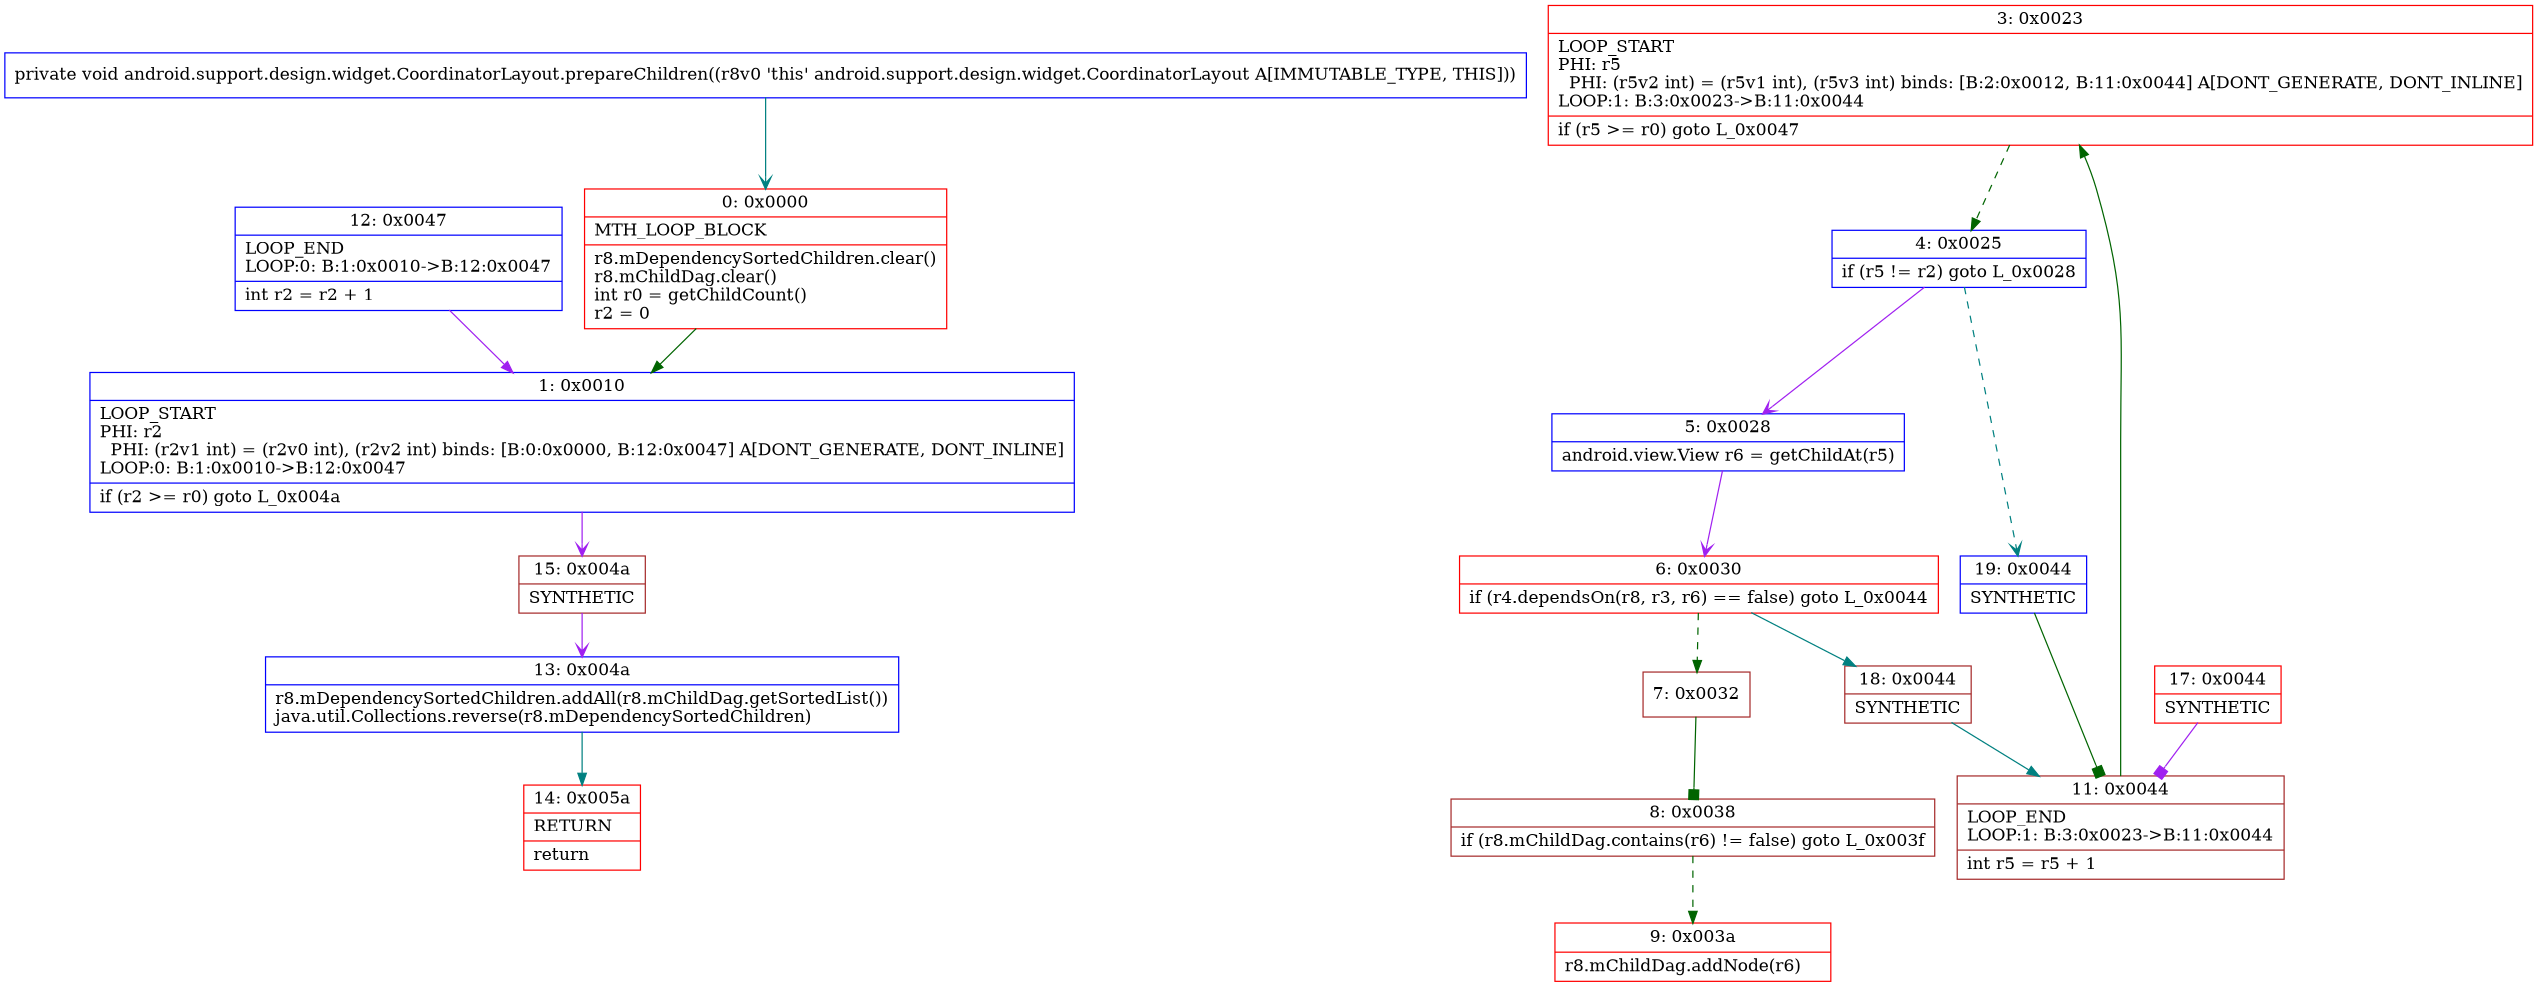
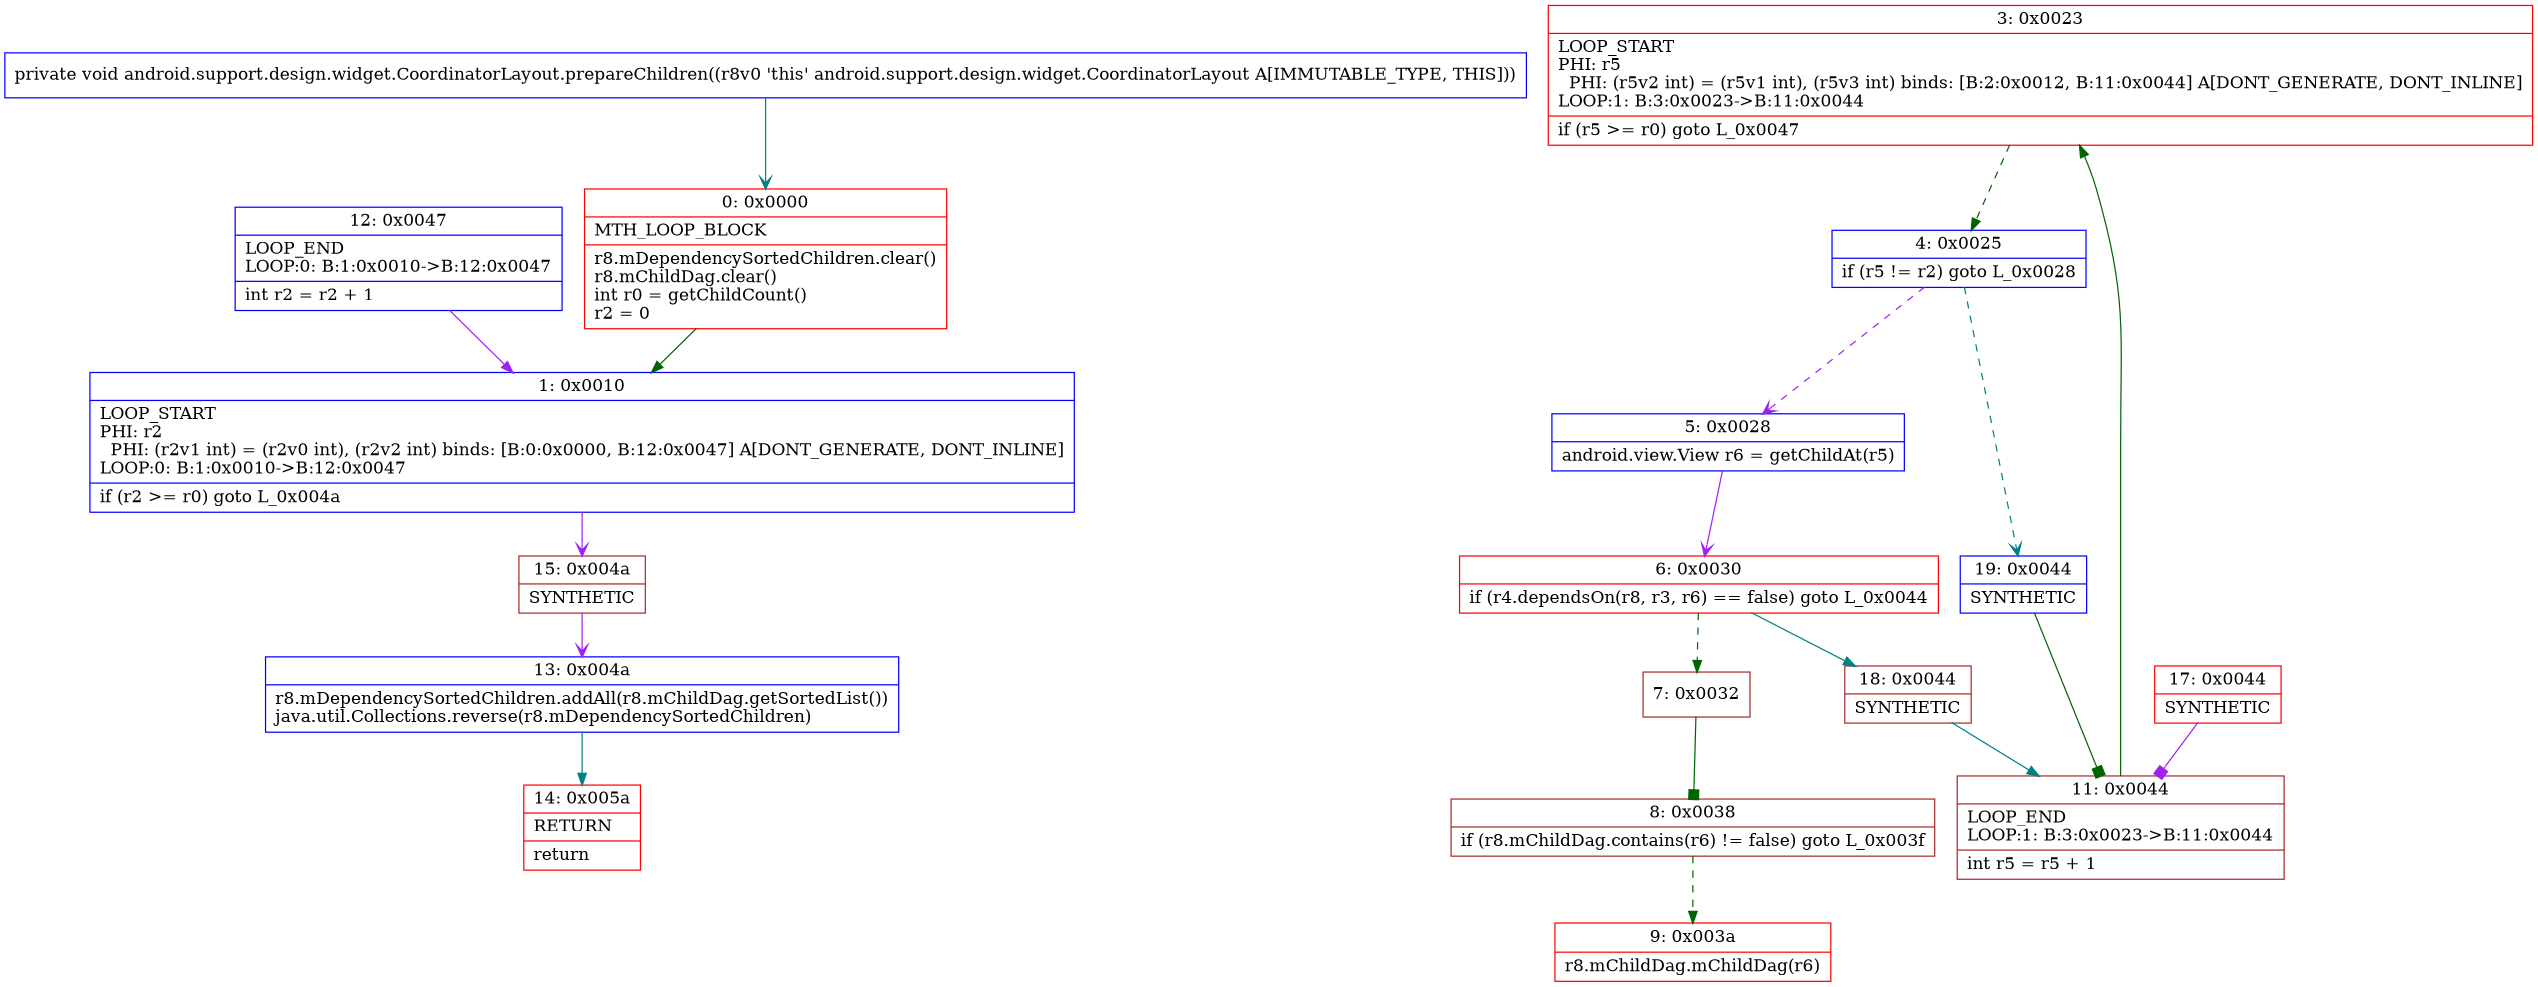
edge "4: 0x0025" -> "5: 0x0028": style solid -> dashed
node "9: 0x003a": text "r8.mChildDag.addNode(r6)" -> "r8.mChildDag.mChildDag(r6)"
